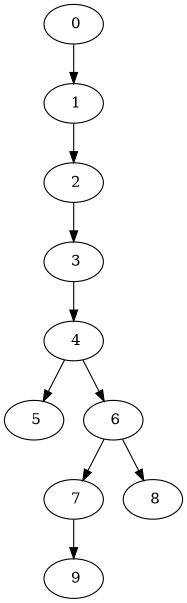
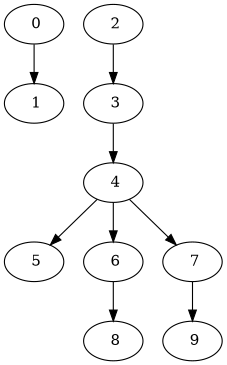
edge "1" -> "2": removed
edge "6" -> "7": now "4" -> "7"
